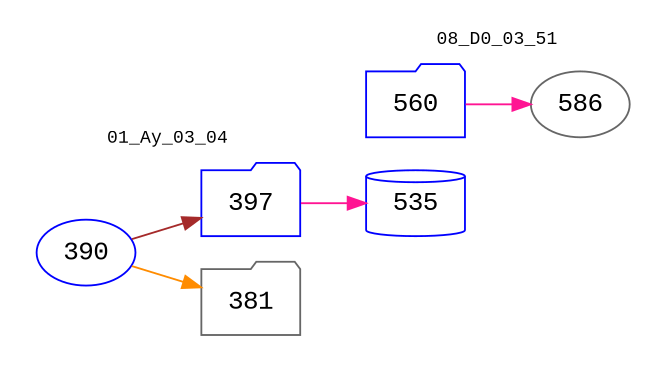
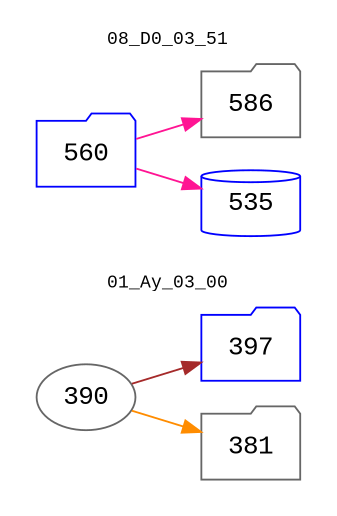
node "586": shape ellipse -> folder
cluster "01_Ay_03_04": label "01_Ay_03_04" -> "01_Ay_03_00"
edge "397" -> "535": now "560" -> "535"
node "390": color blue -> gray40
